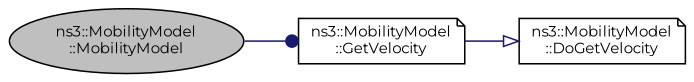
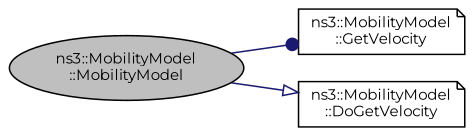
edge "ns3::MobilityModel ::GetVelocity" -> "ns3::MobilityModel ::DoGetVelocity": now "ns3::MobilityModel ::MobilityModel" -> "ns3::MobilityModel ::DoGetVelocity"
